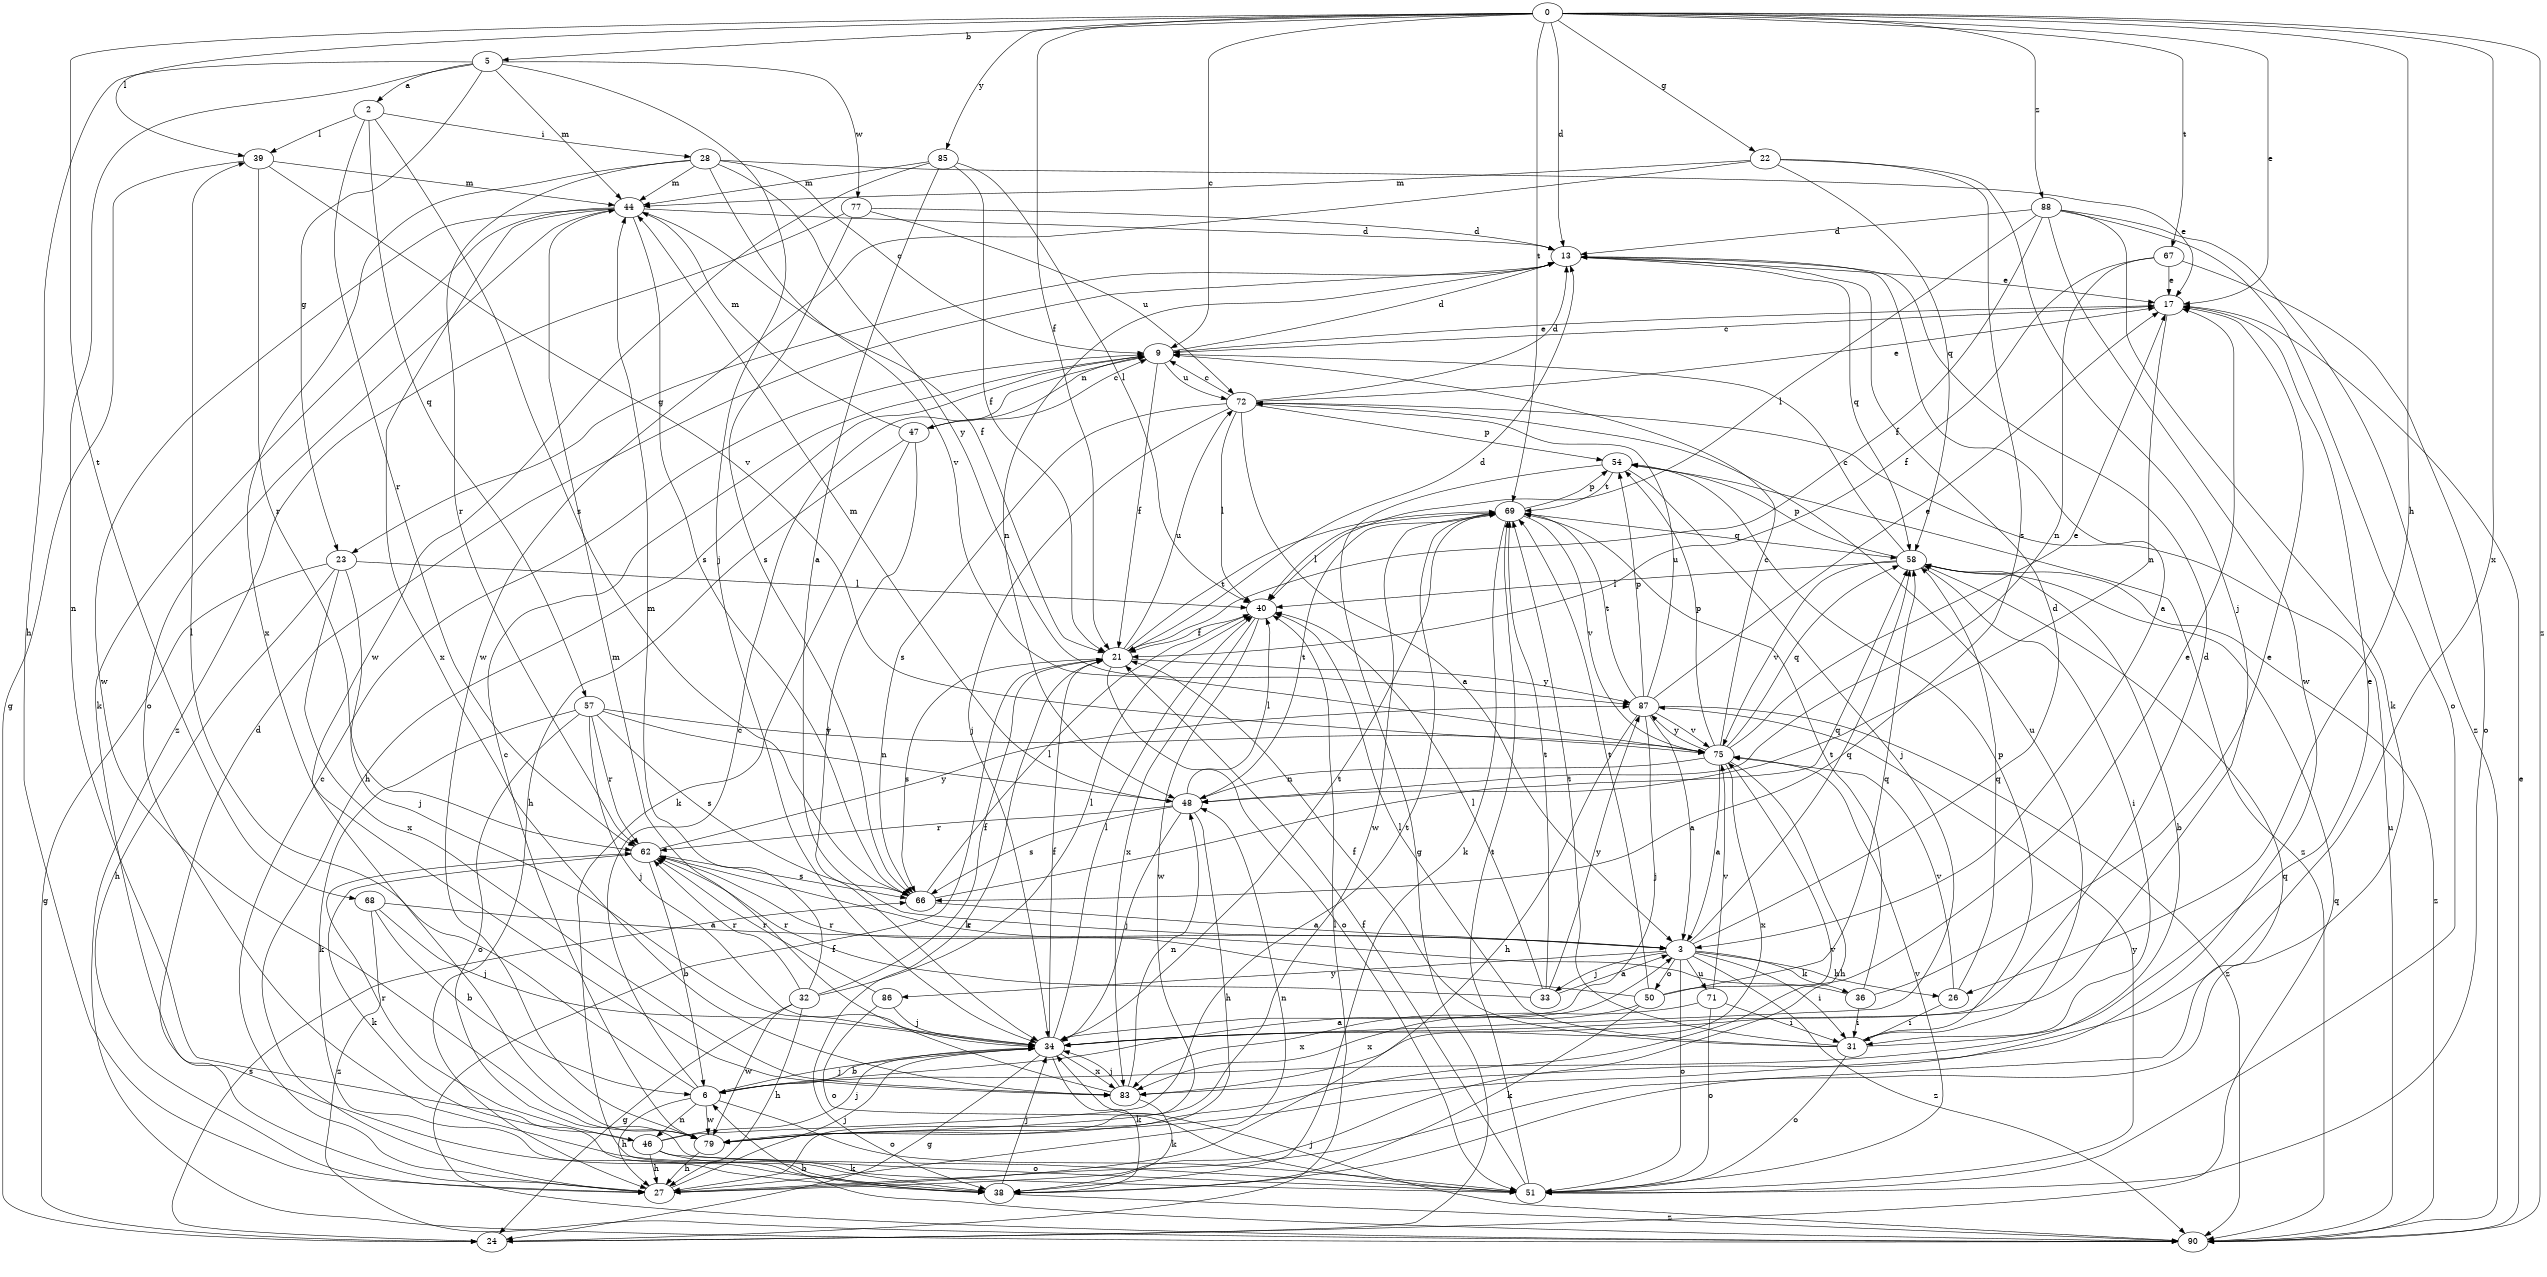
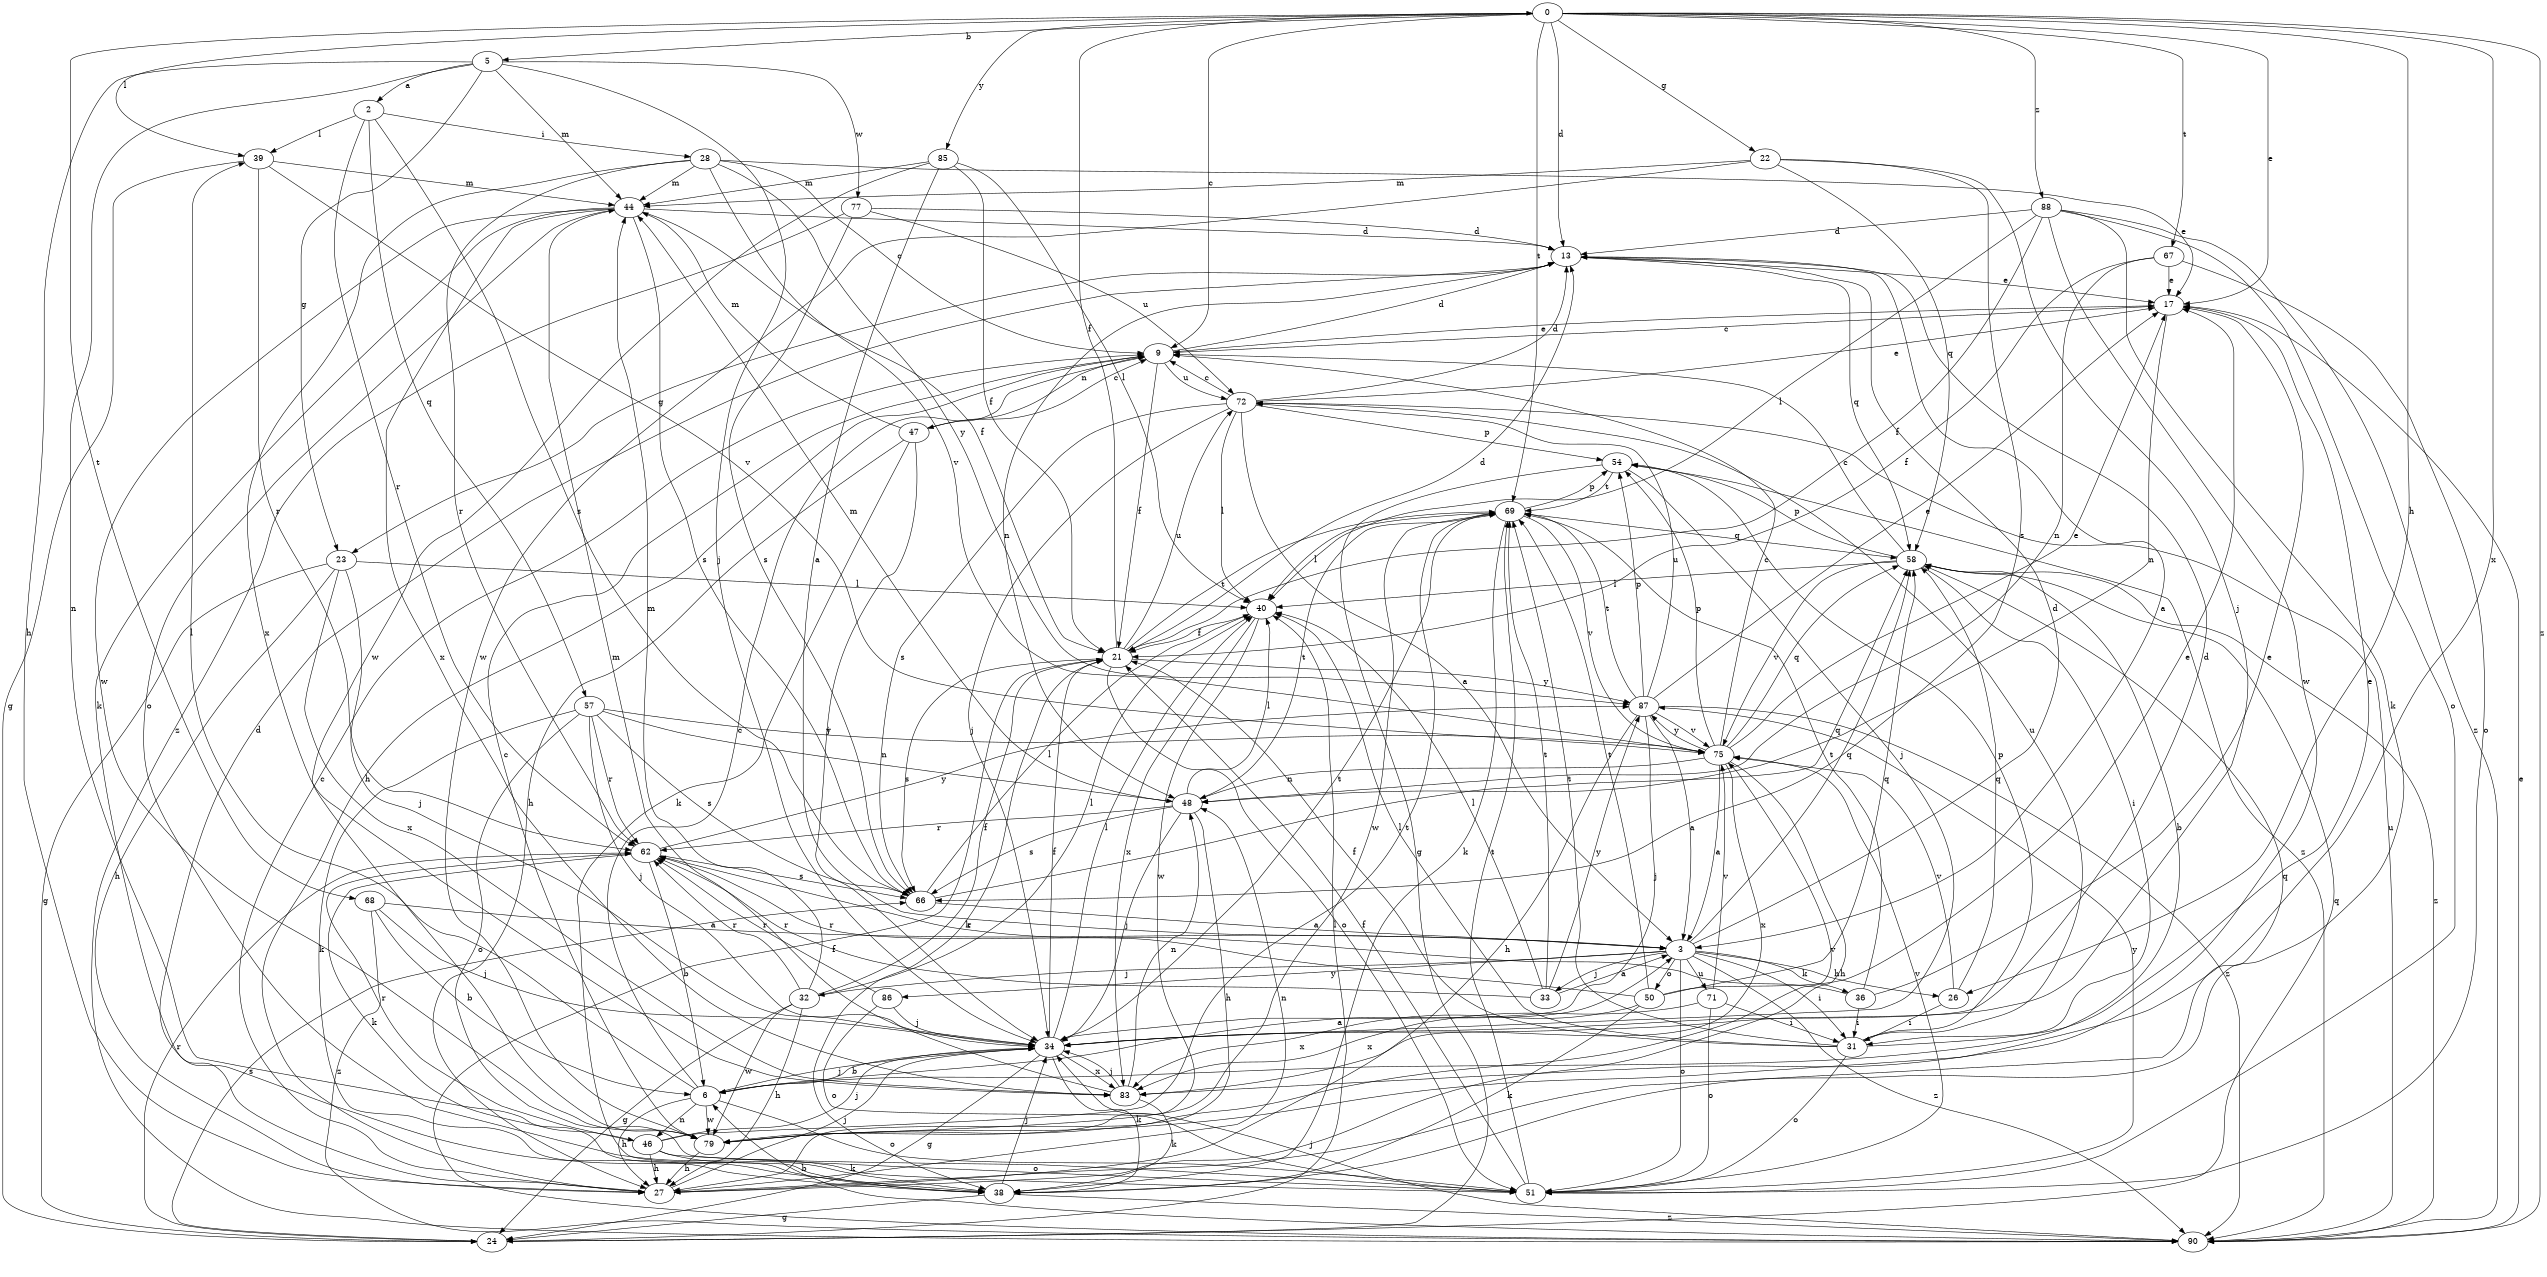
edge "0" -> "21": reversed
edge "3" -> "32": added, label "j"
edge "24" -> "62": added, label "r"
edge "38" -> "24": added, label "g"
